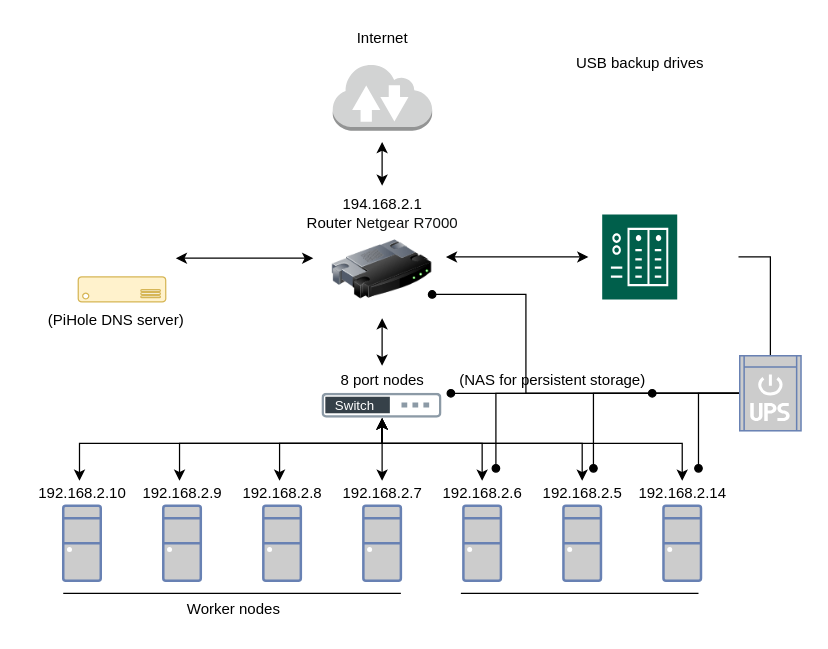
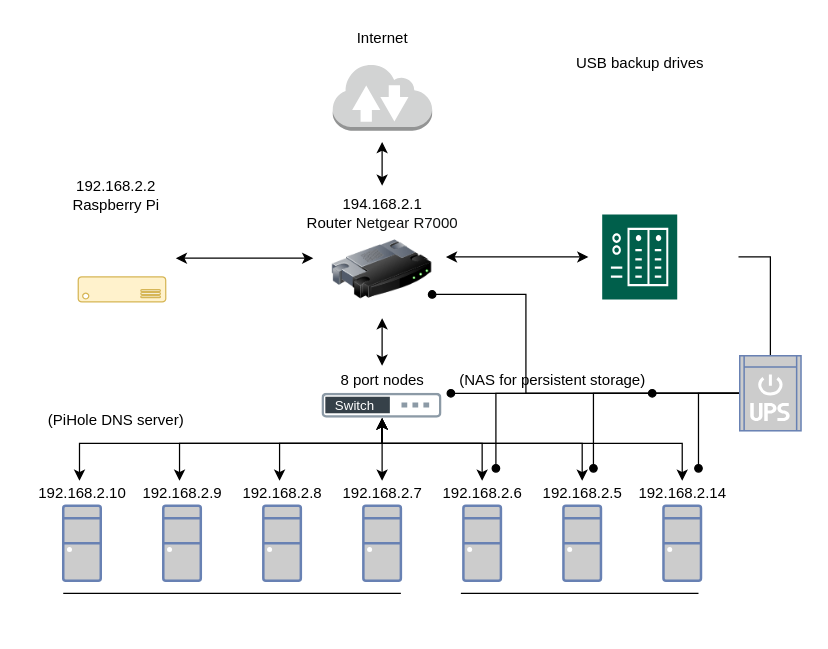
node "192.168.2.2 Raspberry Pi": added
node "(PiHole DNS server)": moved (116, 321) -> (116, 421)
node "Worker nodes": removed
